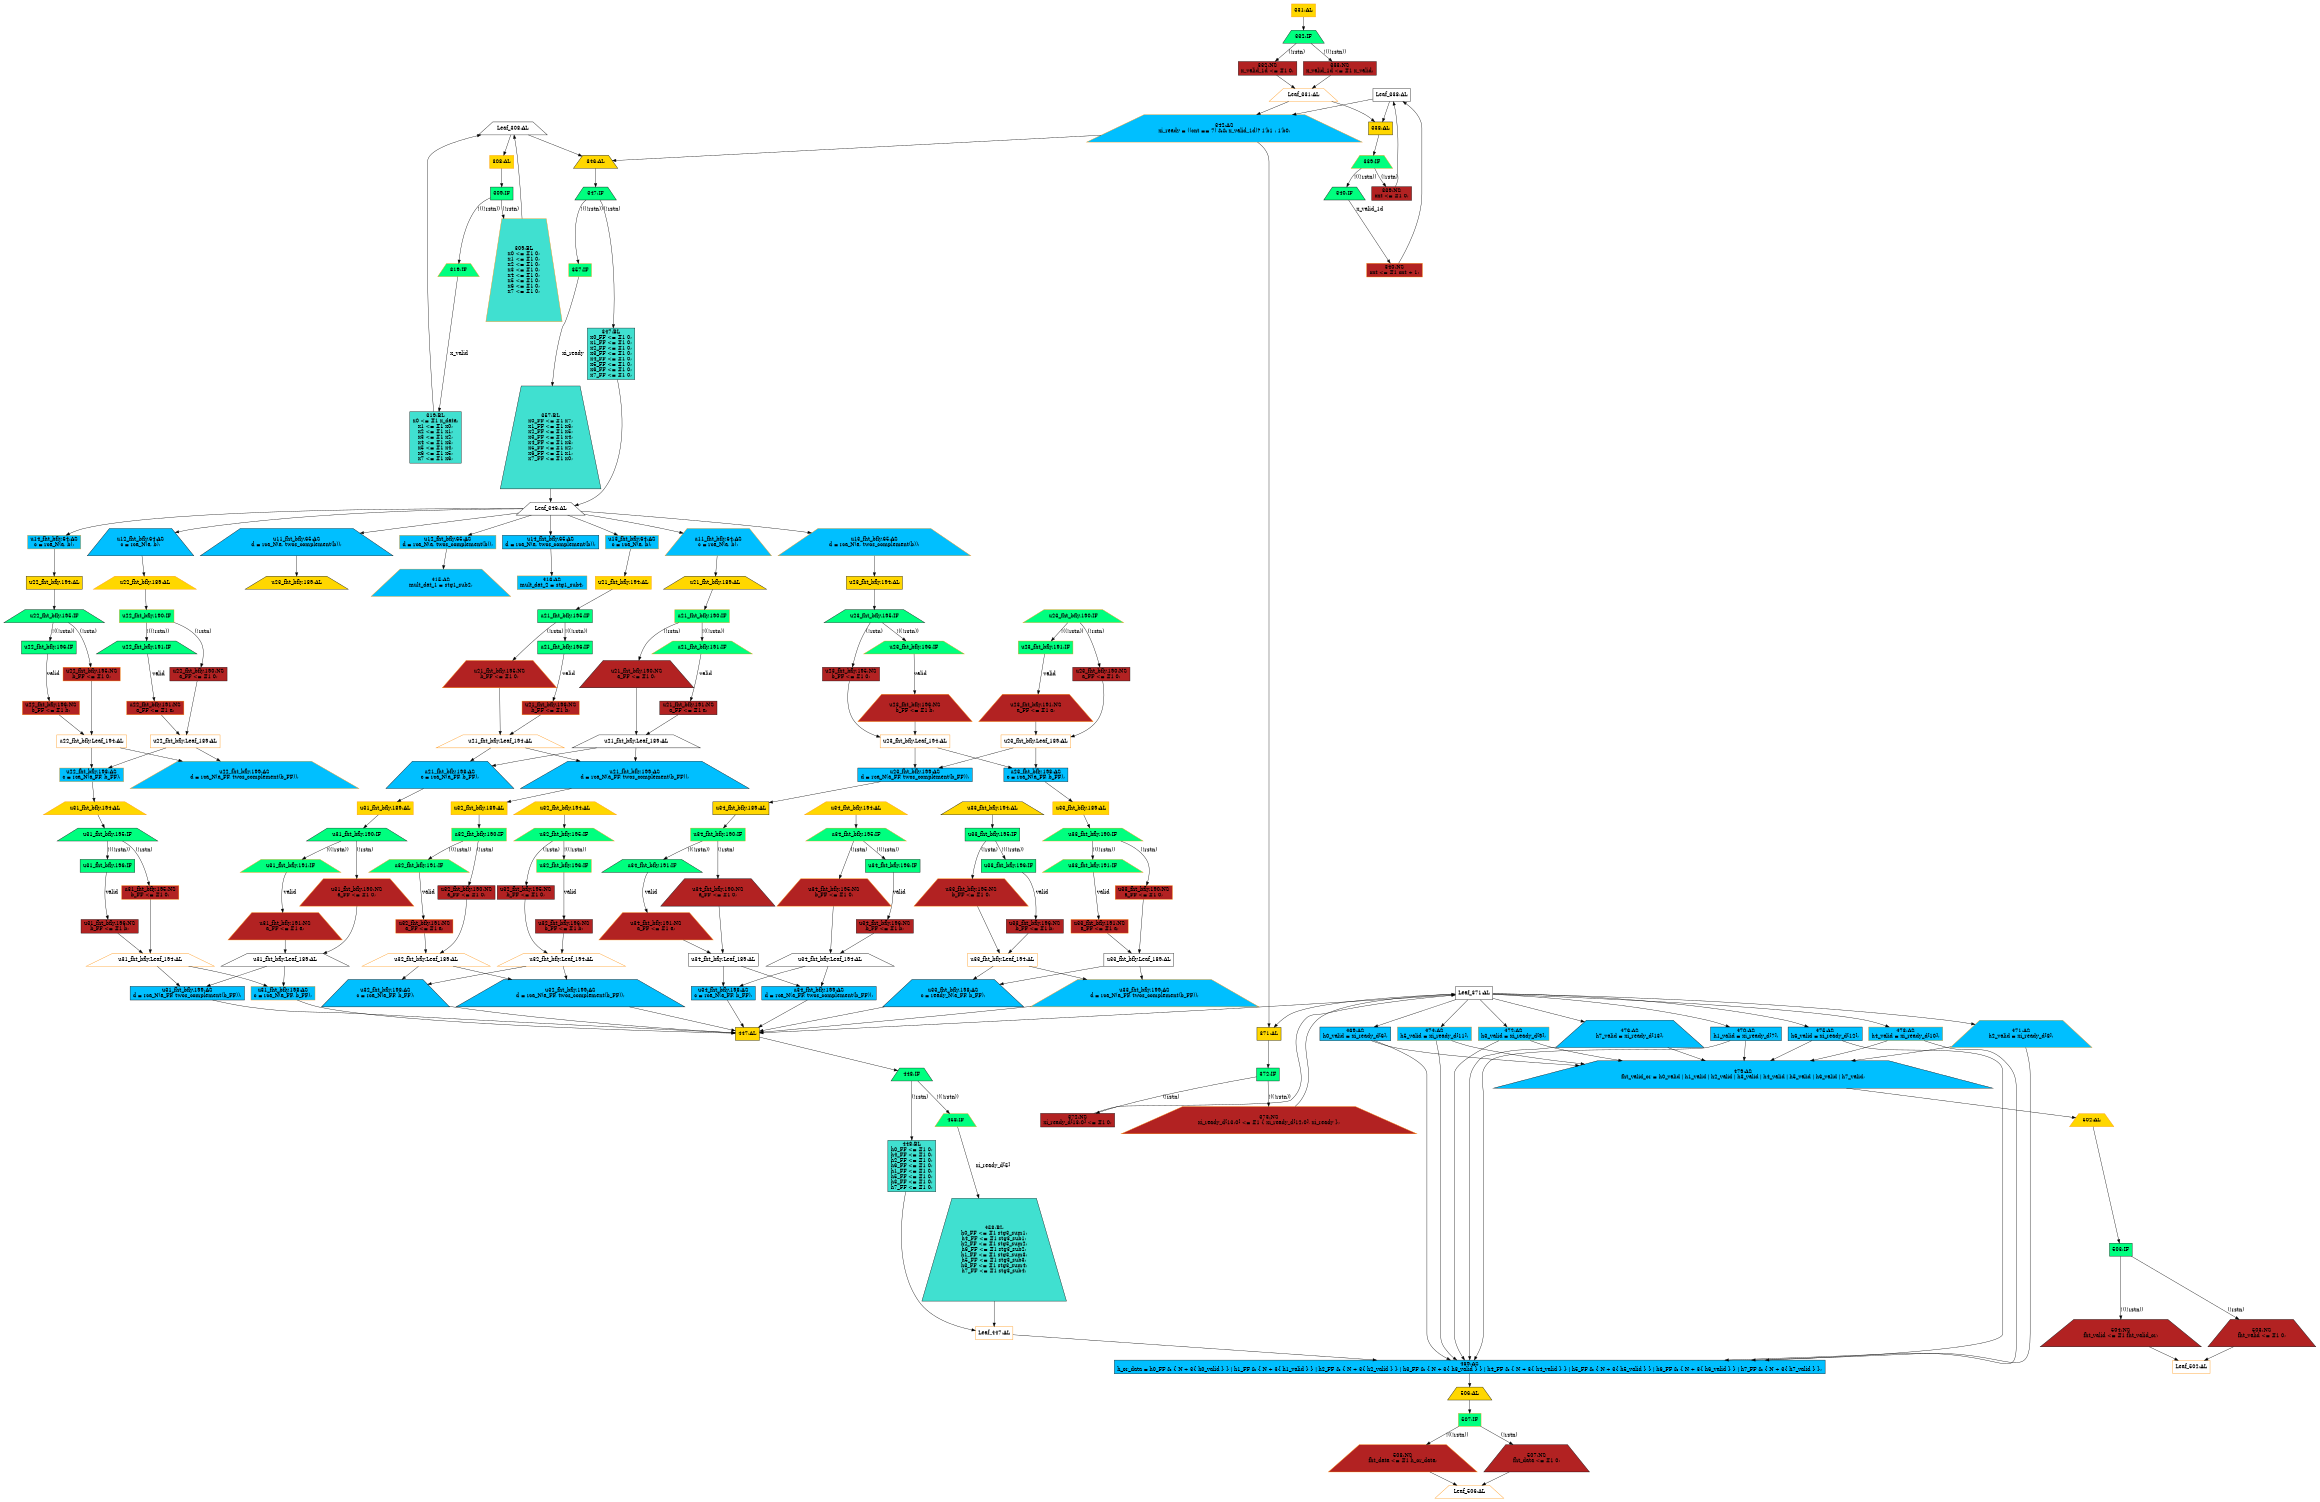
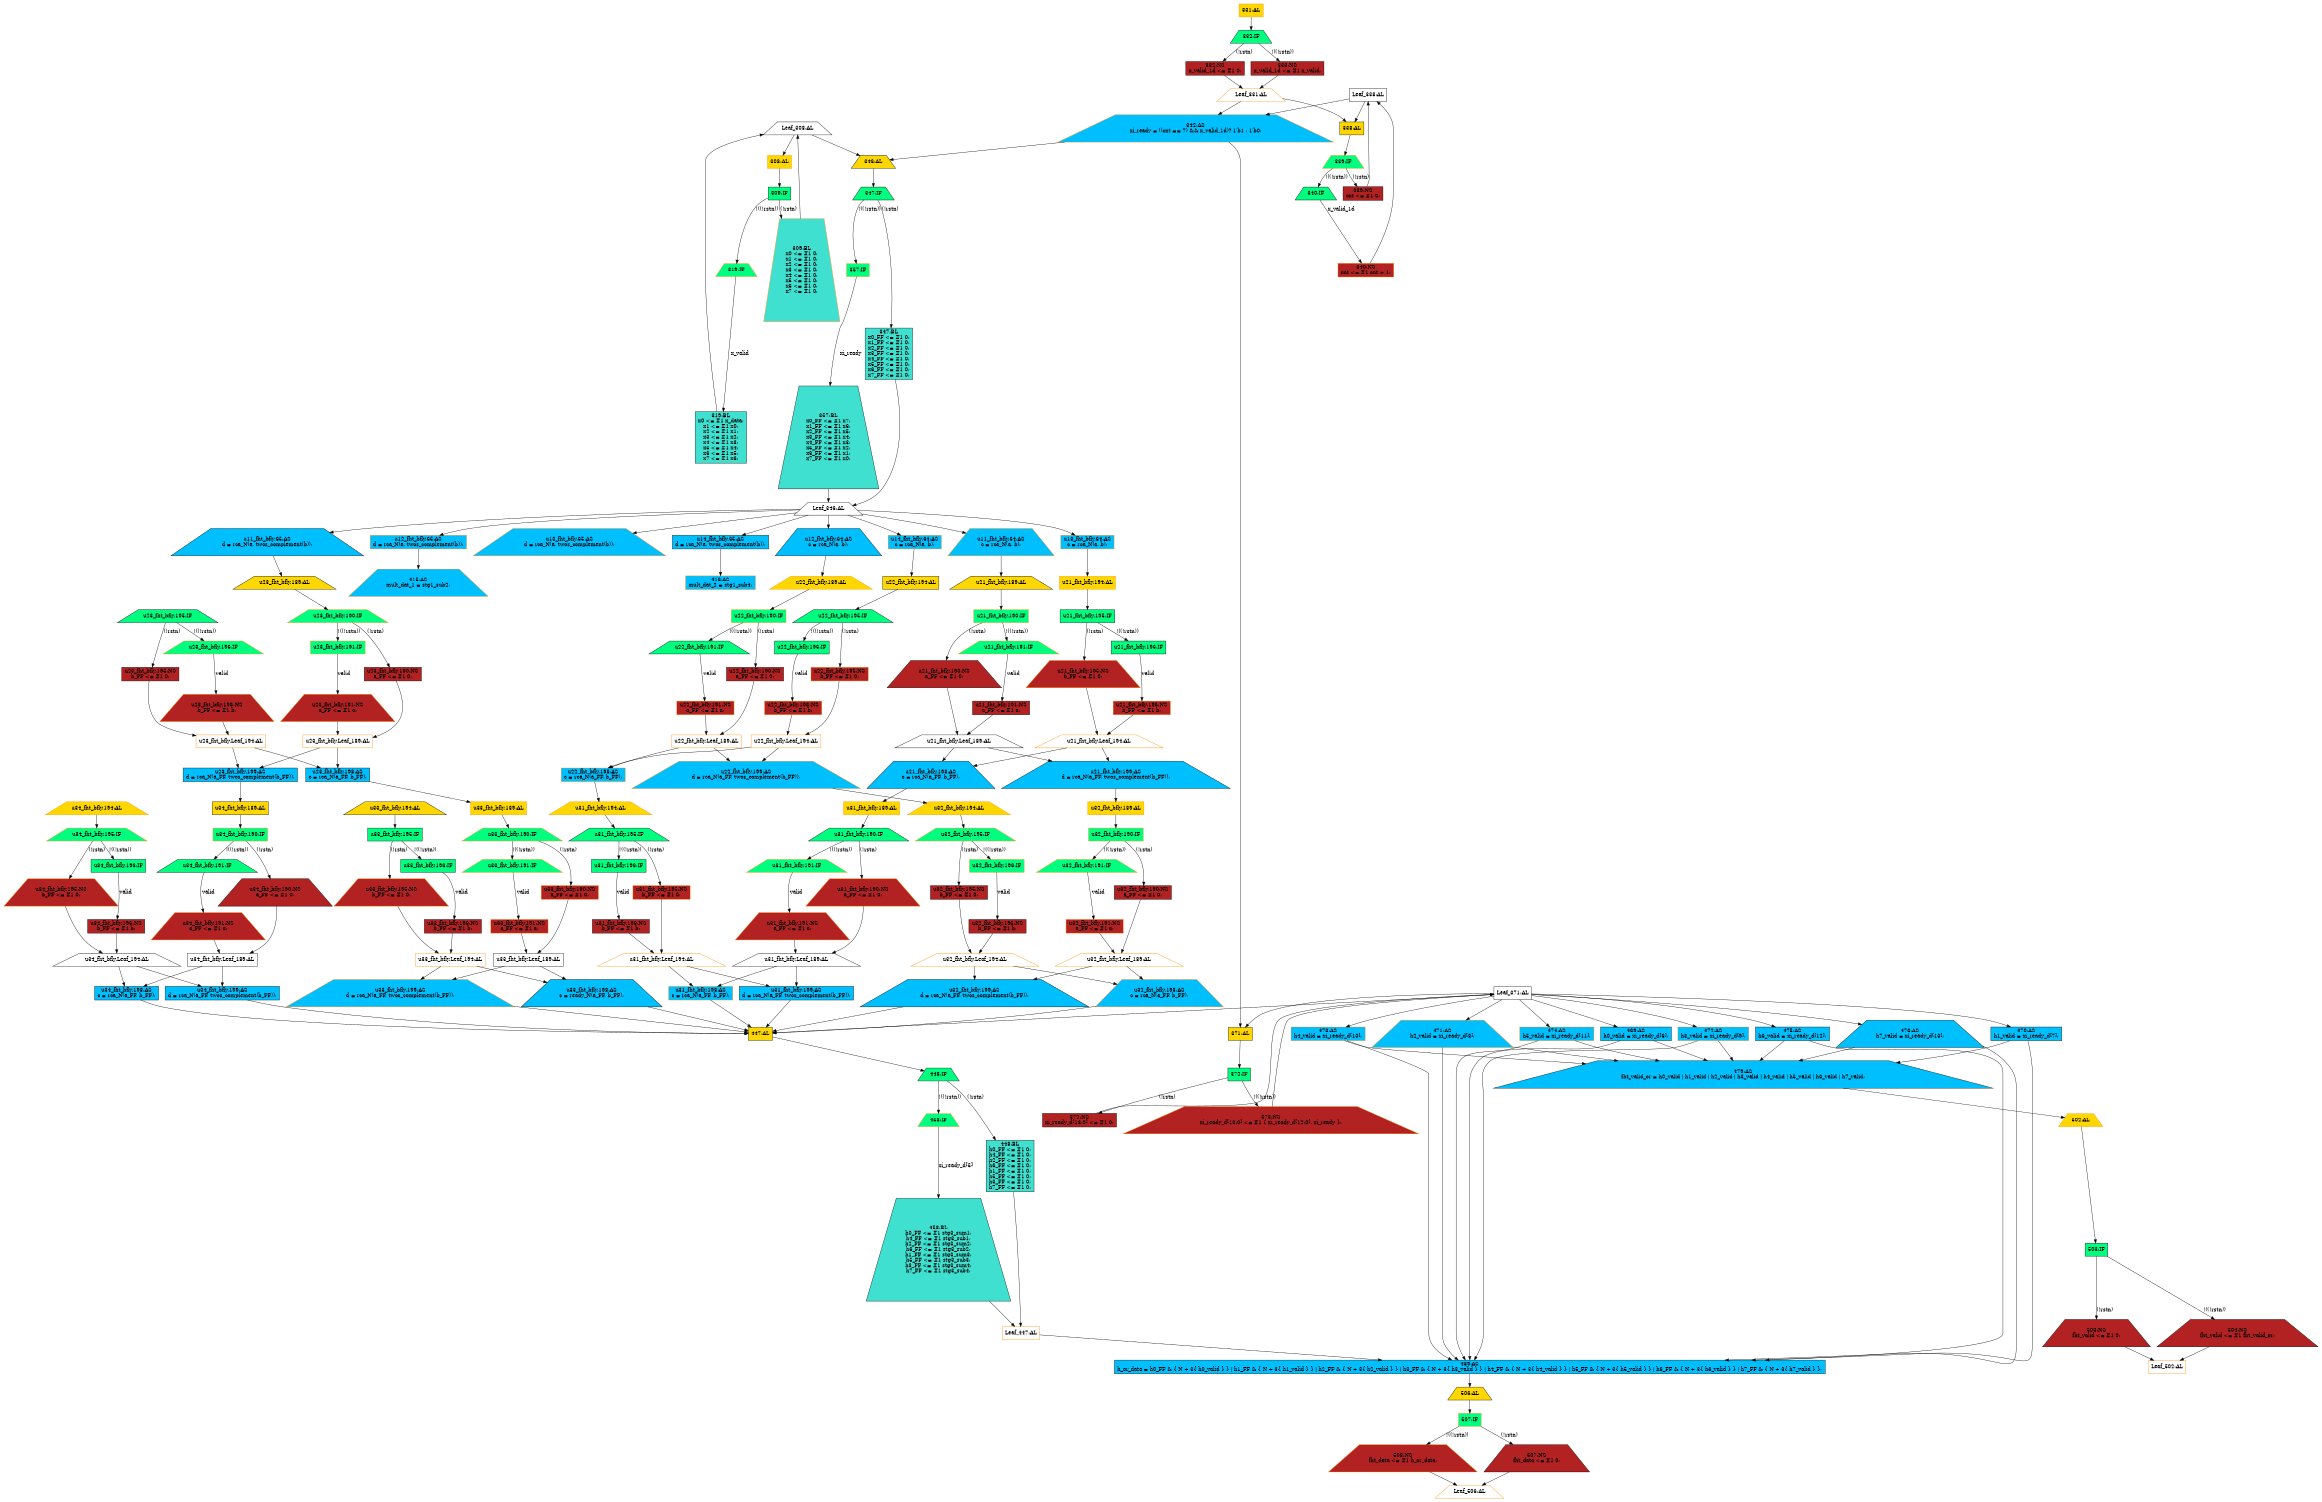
node "u23_fht_bfly.194:AL": removed
edge "u23_fht_bfly.189:AL" -> "u23_fht_bfly.190:IF": added
edge "u22_fht_bfly.199:AS d = rca_N(a_FF, twos_complement(b_FF));" -> "u32_fht_bfly.194:AL": added
node "u32_fht_bfly.198:AS c = rca_N(a_FF, b_FF);": color black -> darkorange
